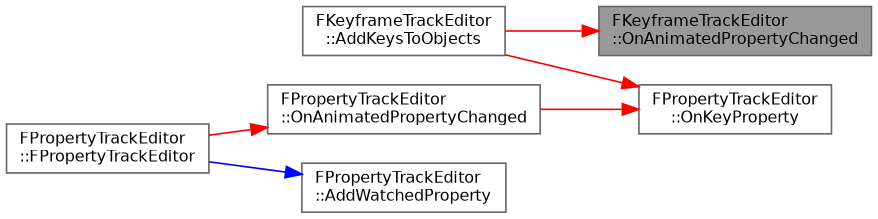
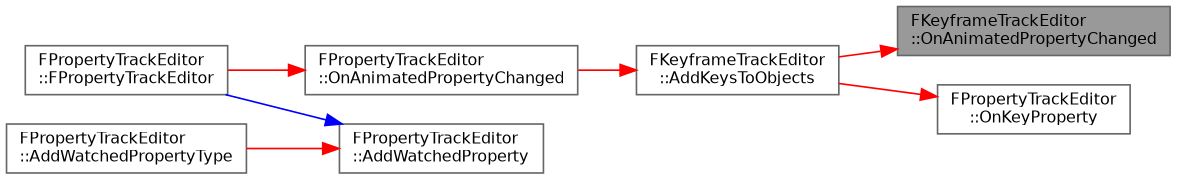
edge "FPropertyTrackEditor ::OnAnimatedPropertyChanged" -> "FPropertyTrackEditor ::OnKeyProperty": now "FPropertyTrackEditor ::OnAnimatedPropertyChanged" -> "FKeyframeTrackEditor ::AddKeysToObjects"
node "FPropertyTrackEditor ::AddWatchedPropertyType": added
